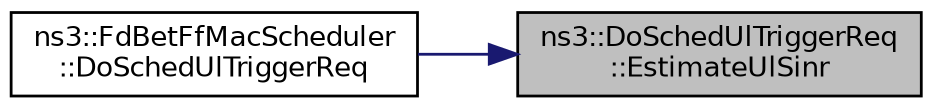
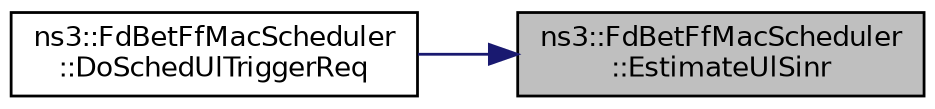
node "ns3::DoSchedUlTriggerReq ::EstimateUlSinr": label "ns3::DoSchedUlTriggerReq ::EstimateUlSinr" -> "ns3::FdBetFfMacScheduler ::EstimateUlSinr"
